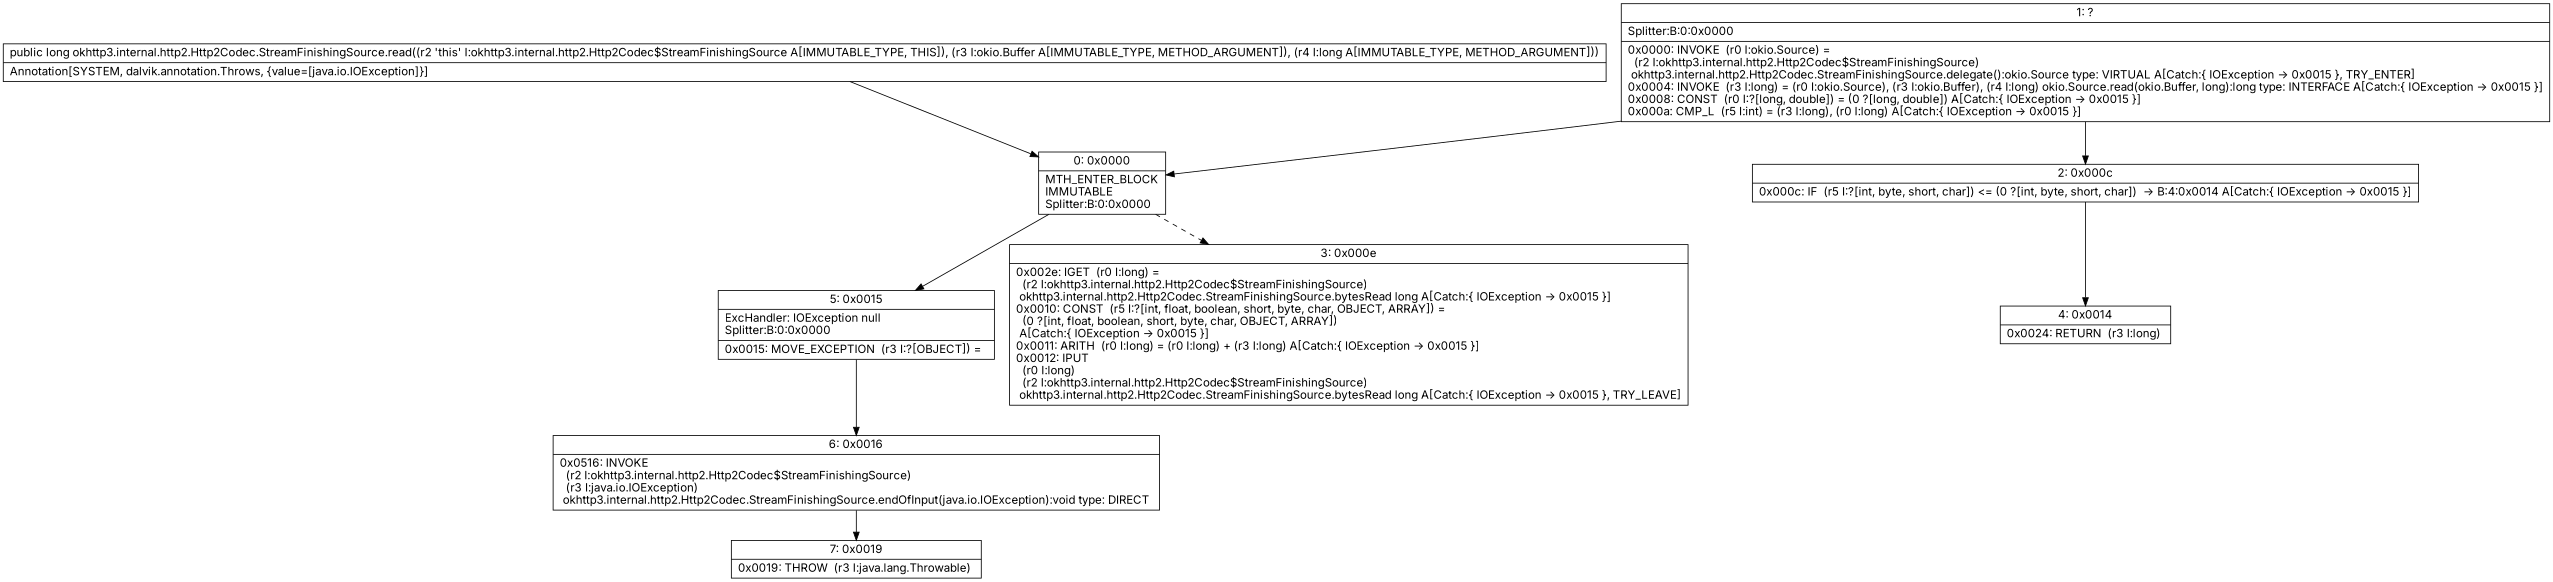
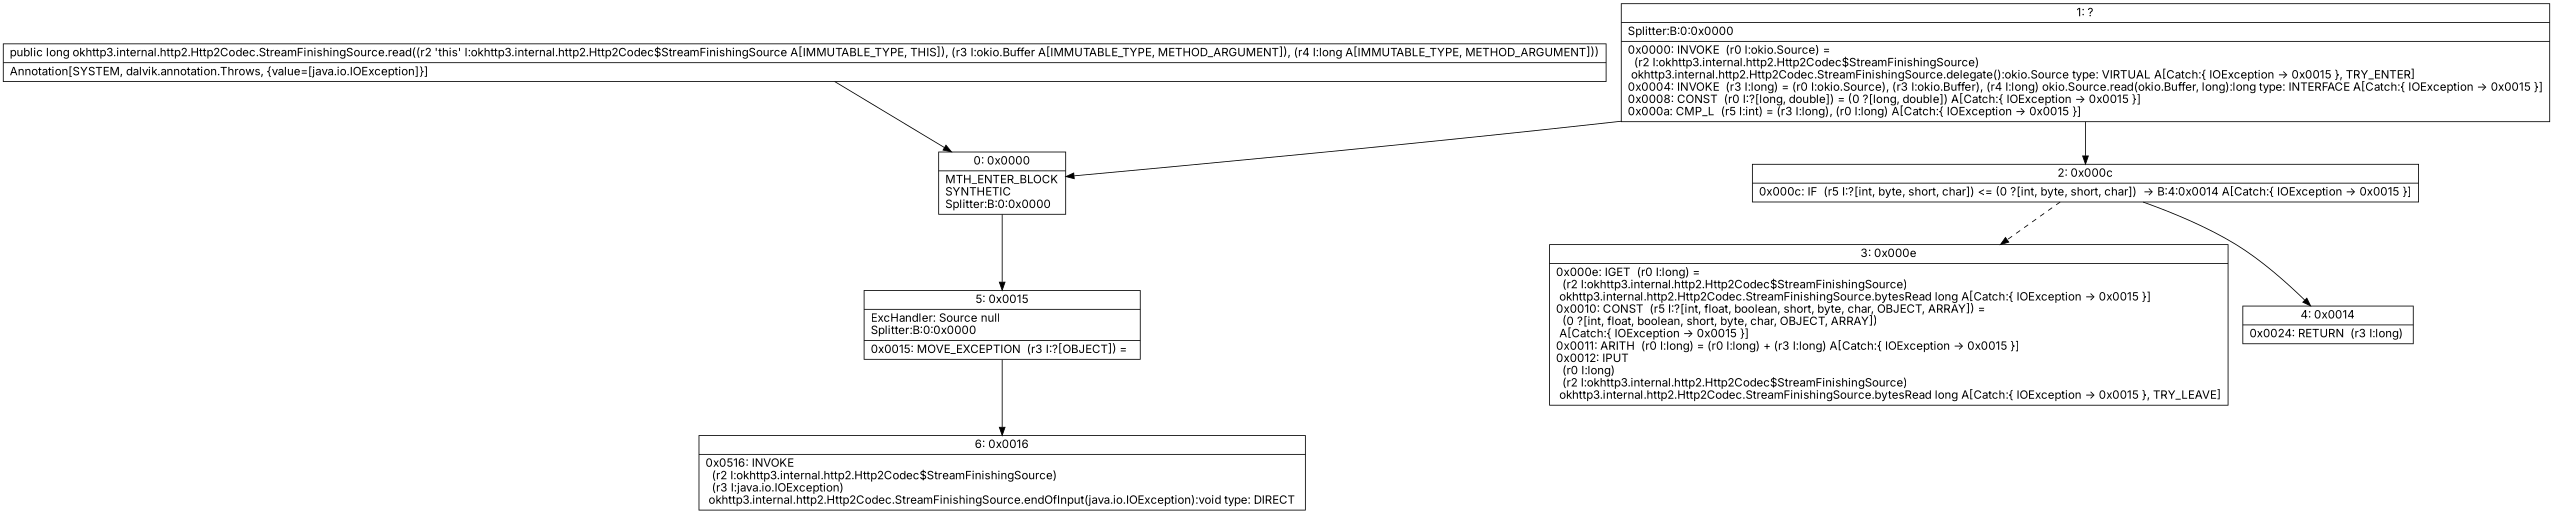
node "0: 0x0000": text "IMMUTABLE" -> "SYNTHETIC"
edge "0: 0x0000" -> "3: 0x000e": now "2: 0x000c" -> "3: 0x000e"
node "3: 0x000e": text "0x002e: IGET  (r0 I:long) =" -> "0x000e: IGET  (r0 I:long) ="
node "5: 0x0015": text "ExcHandler: IOException null" -> "ExcHandler: Source null"
node "7: 0x0019": removed
